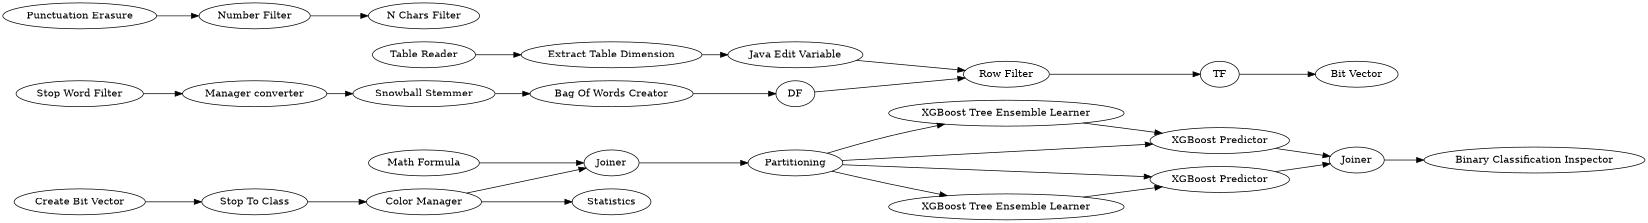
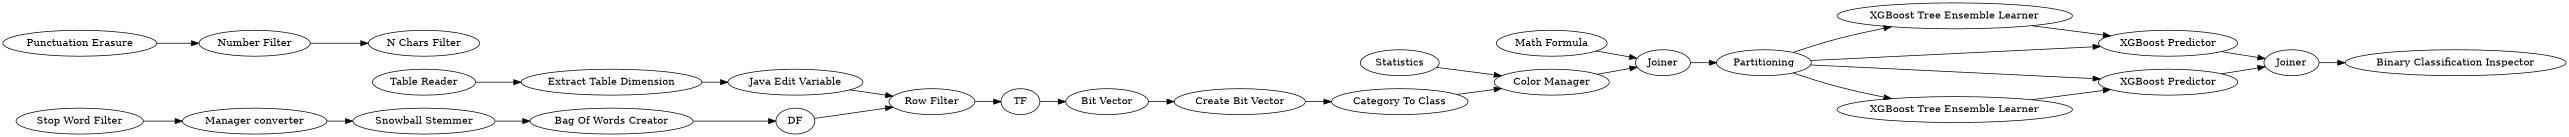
edge "Bit Vector" -> "Create Bit Vector": added
node "Stop To Class": label "Stop To Class" -> "Category To Class"
edge "Color Manager" -> "Statistics": reversed
